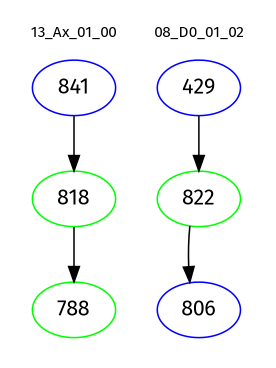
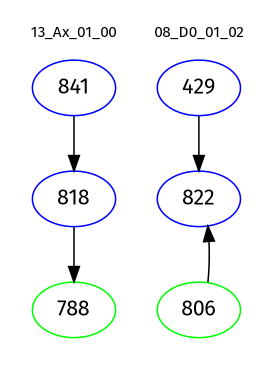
node "818": color green -> blue
node "822": color green -> blue
edge "822" -> "806": reversed
node "806": color blue -> green
